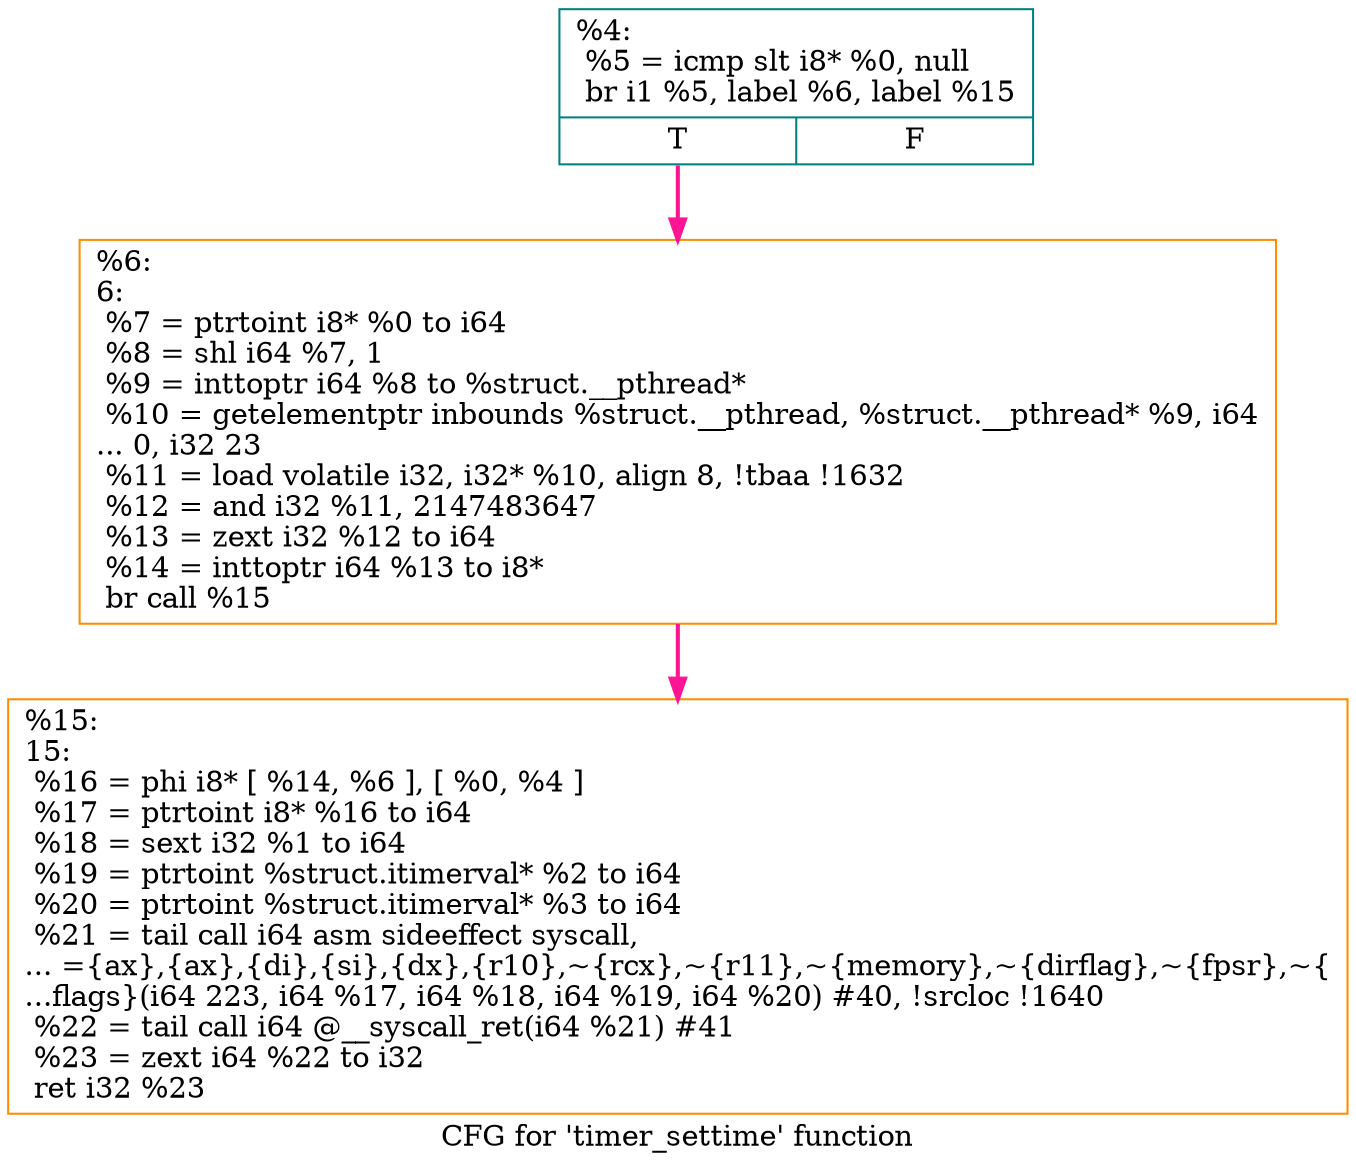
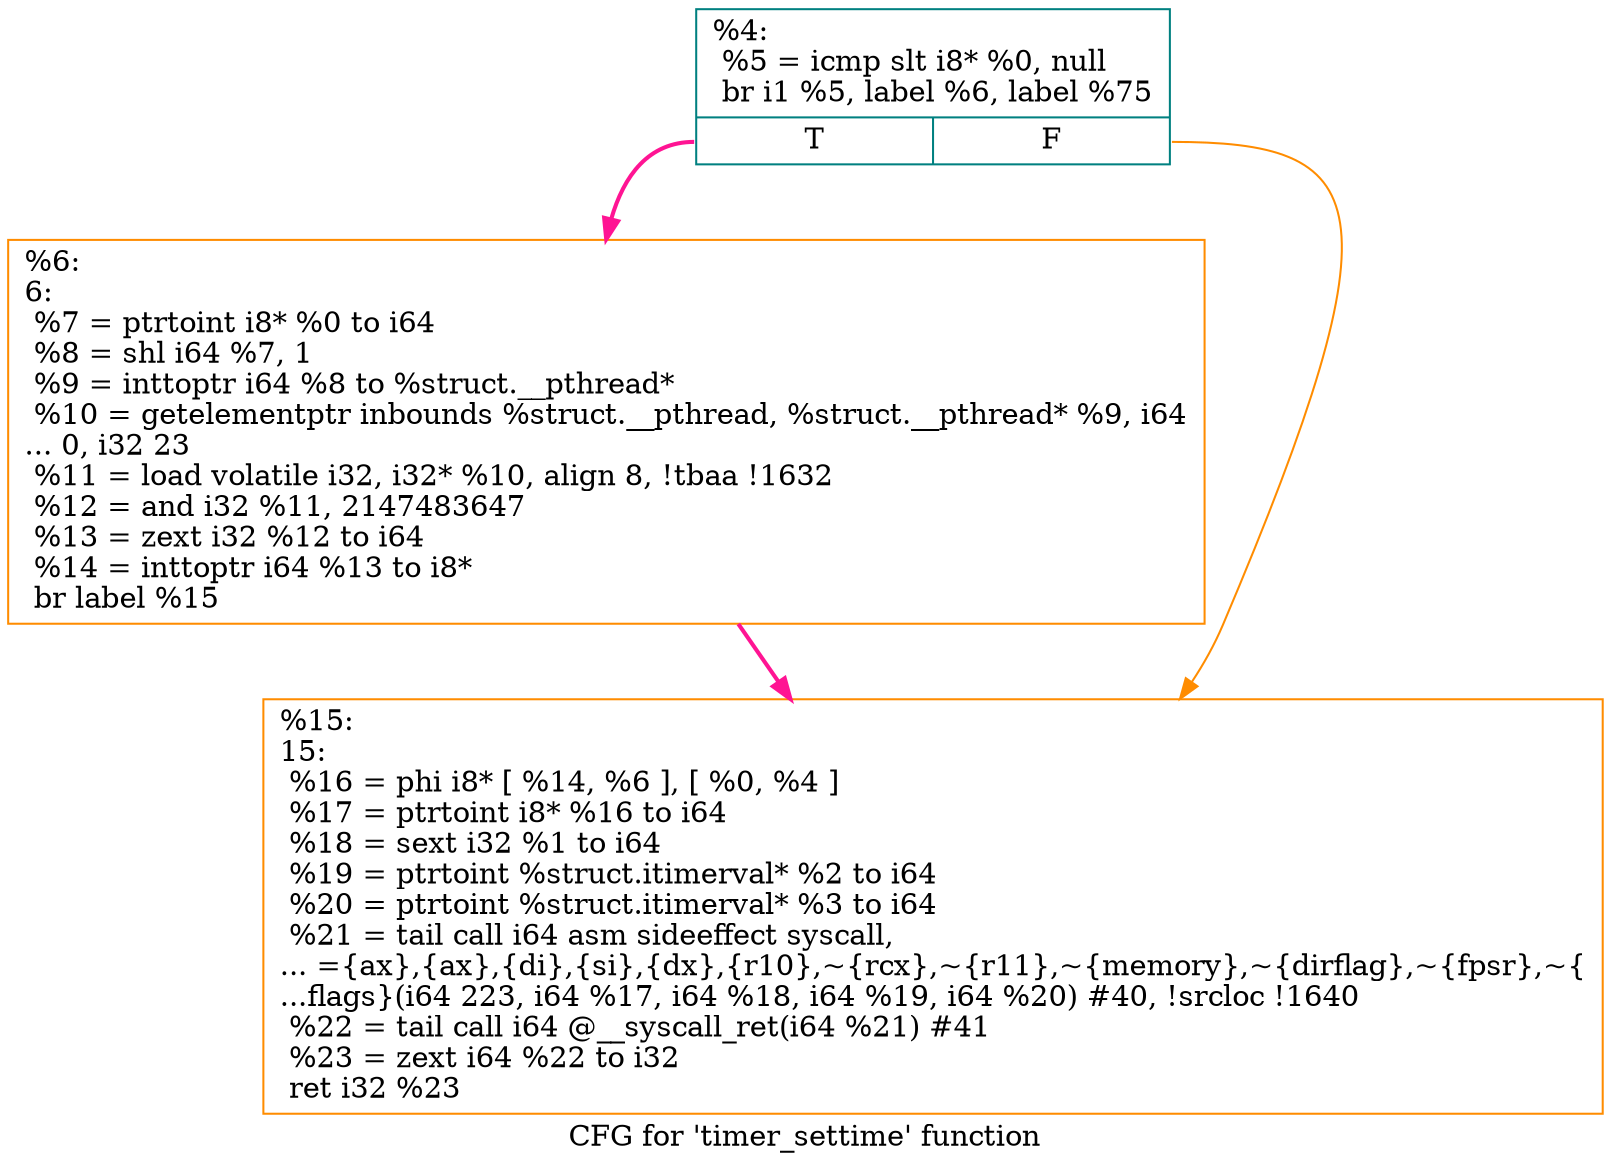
node "%4:": text "br i1 %5, label %6, label %15" -> "br i1 %5, label %6, label %75"
edge "%4:" -> "%15:": added
node "%6:": text "br call %15" -> "br label %15"
